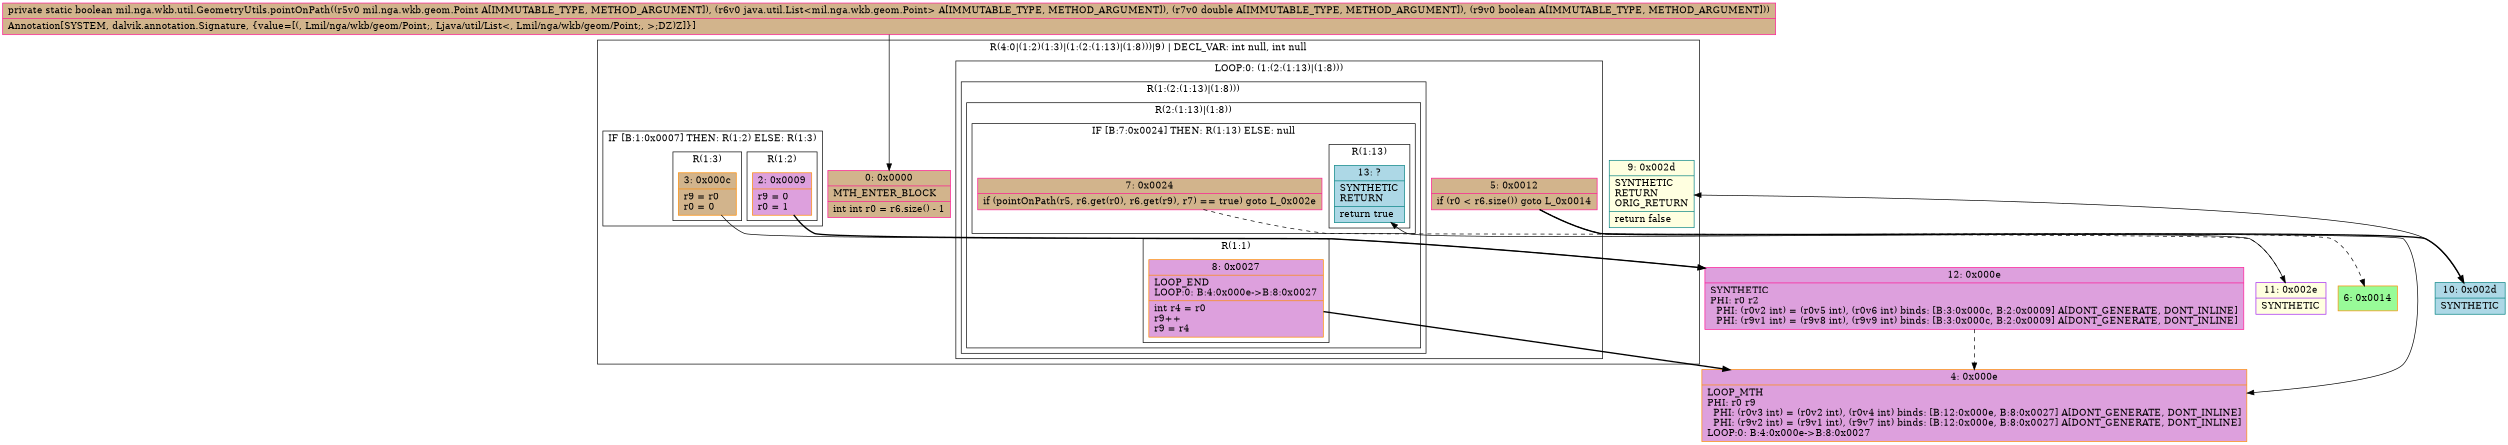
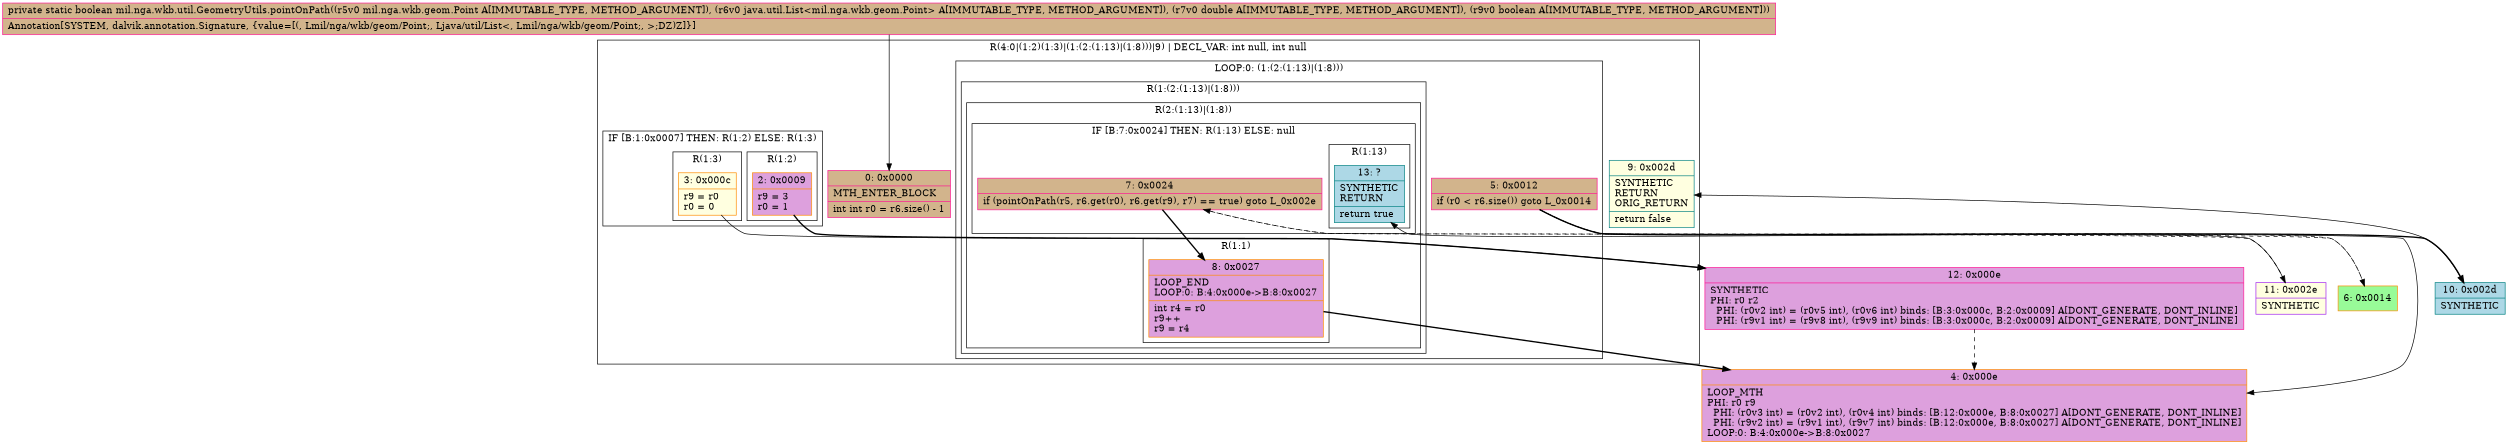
node "3: 0x000c": fillcolor tan -> lightyellow
node "2: 0x0009": text "r9 = 0" -> "r9 = 3"
edge "7: 0x0024" -> "8: 0x0027": added
edge "6: 0x0014" -> "7: 0x0024": added
